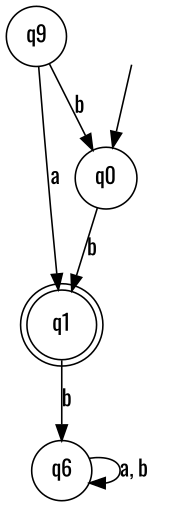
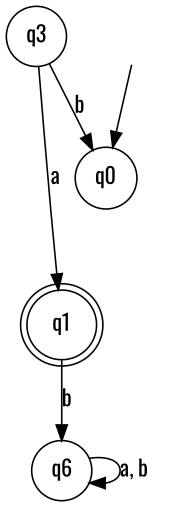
node "q9": label "q9" -> "q3"
edge "q0" -> "q1": removed, label "b"
